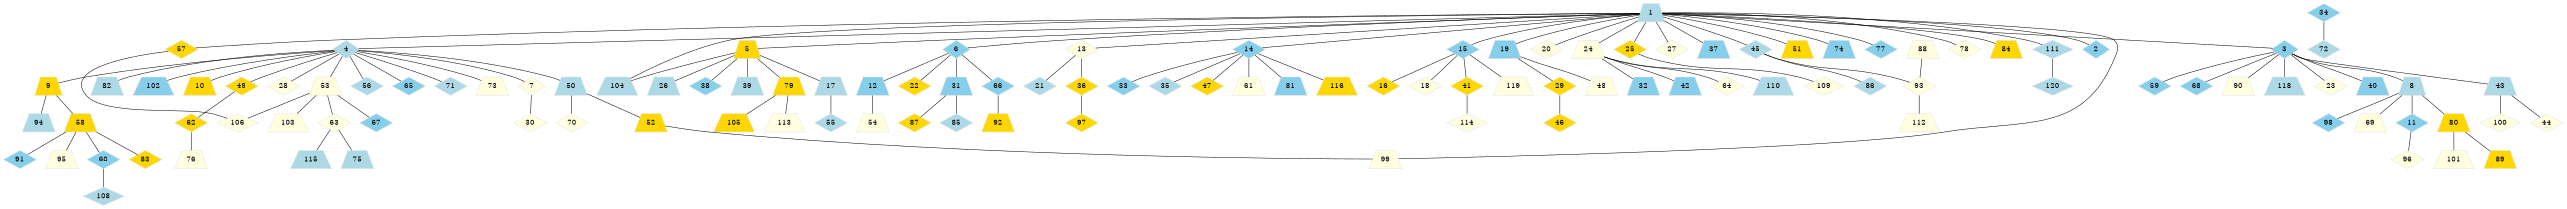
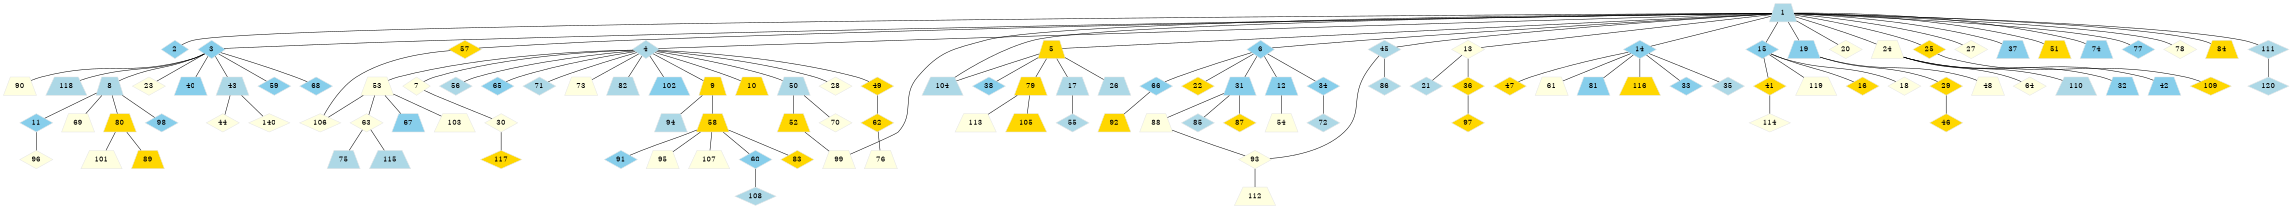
edge "6" -- "34": added
node "39": removed
node "109": fillcolor lightyellow -> gold
edge "31" -- "88": added
node "67": shape diamond -> trapezium
node "100": label "100" -> "140"
node "117": added
node "107": added
